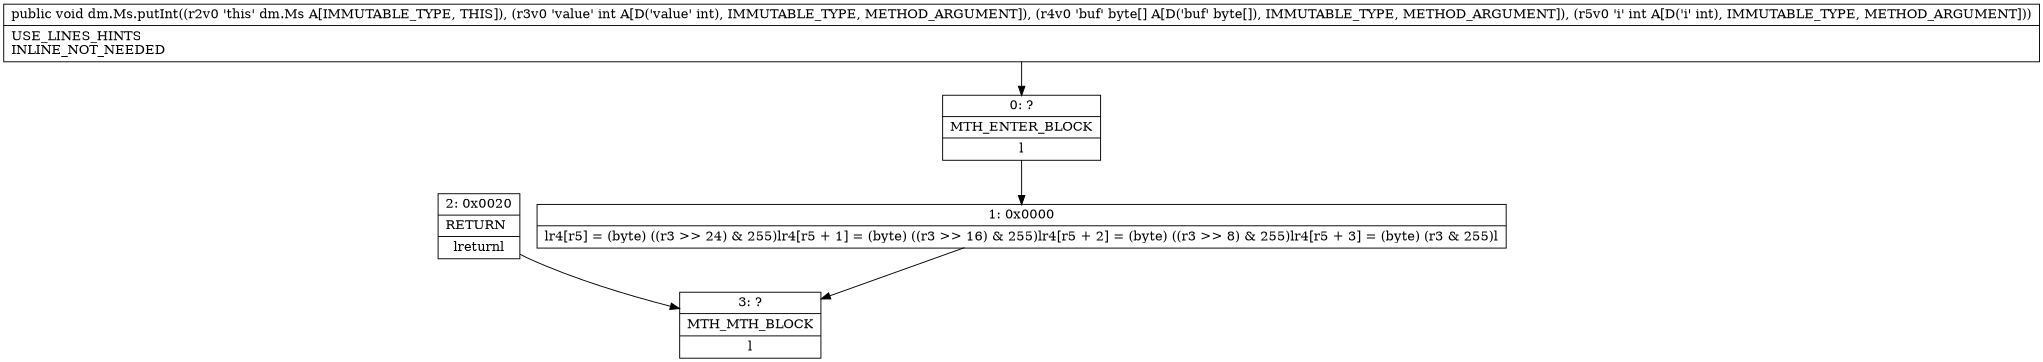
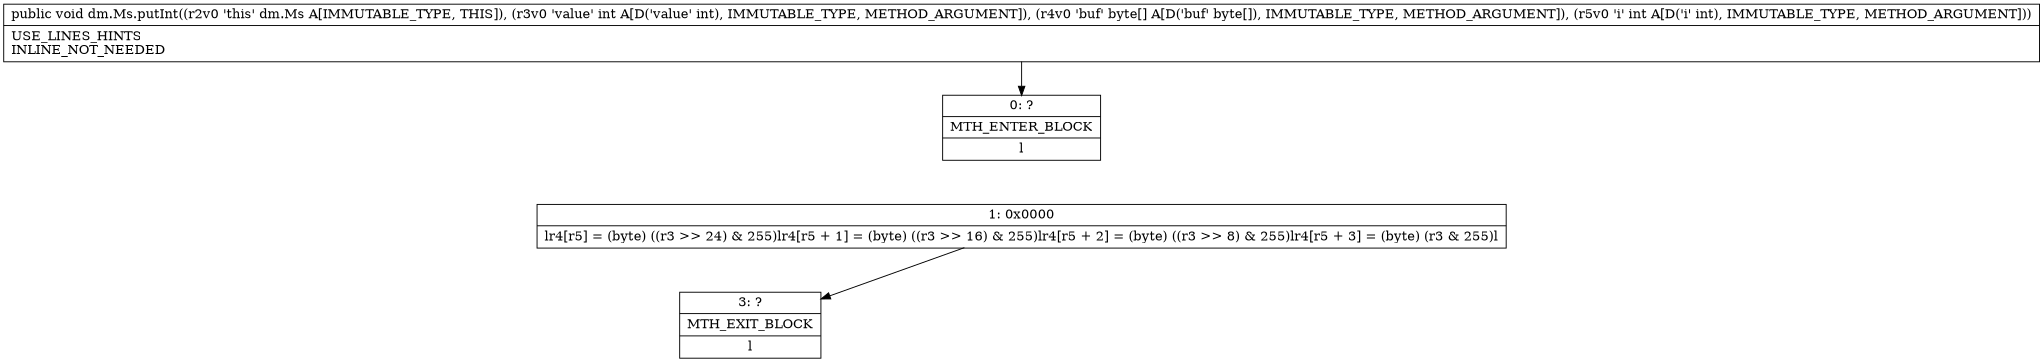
edge "0: ?" -> "1: 0x0000": removed
node "2: 0x0020": removed
node "3: ?": text "MTH_MTH_BLOCK" -> "MTH_EXIT_BLOCK"
